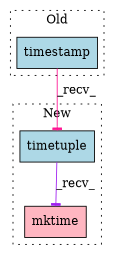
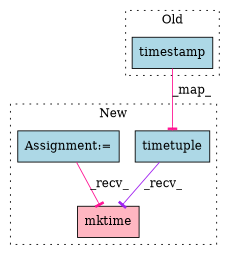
edge "timestamp" -> "timetuple": label "_recv_" -> "_map_"
node "Assignment:=": added
